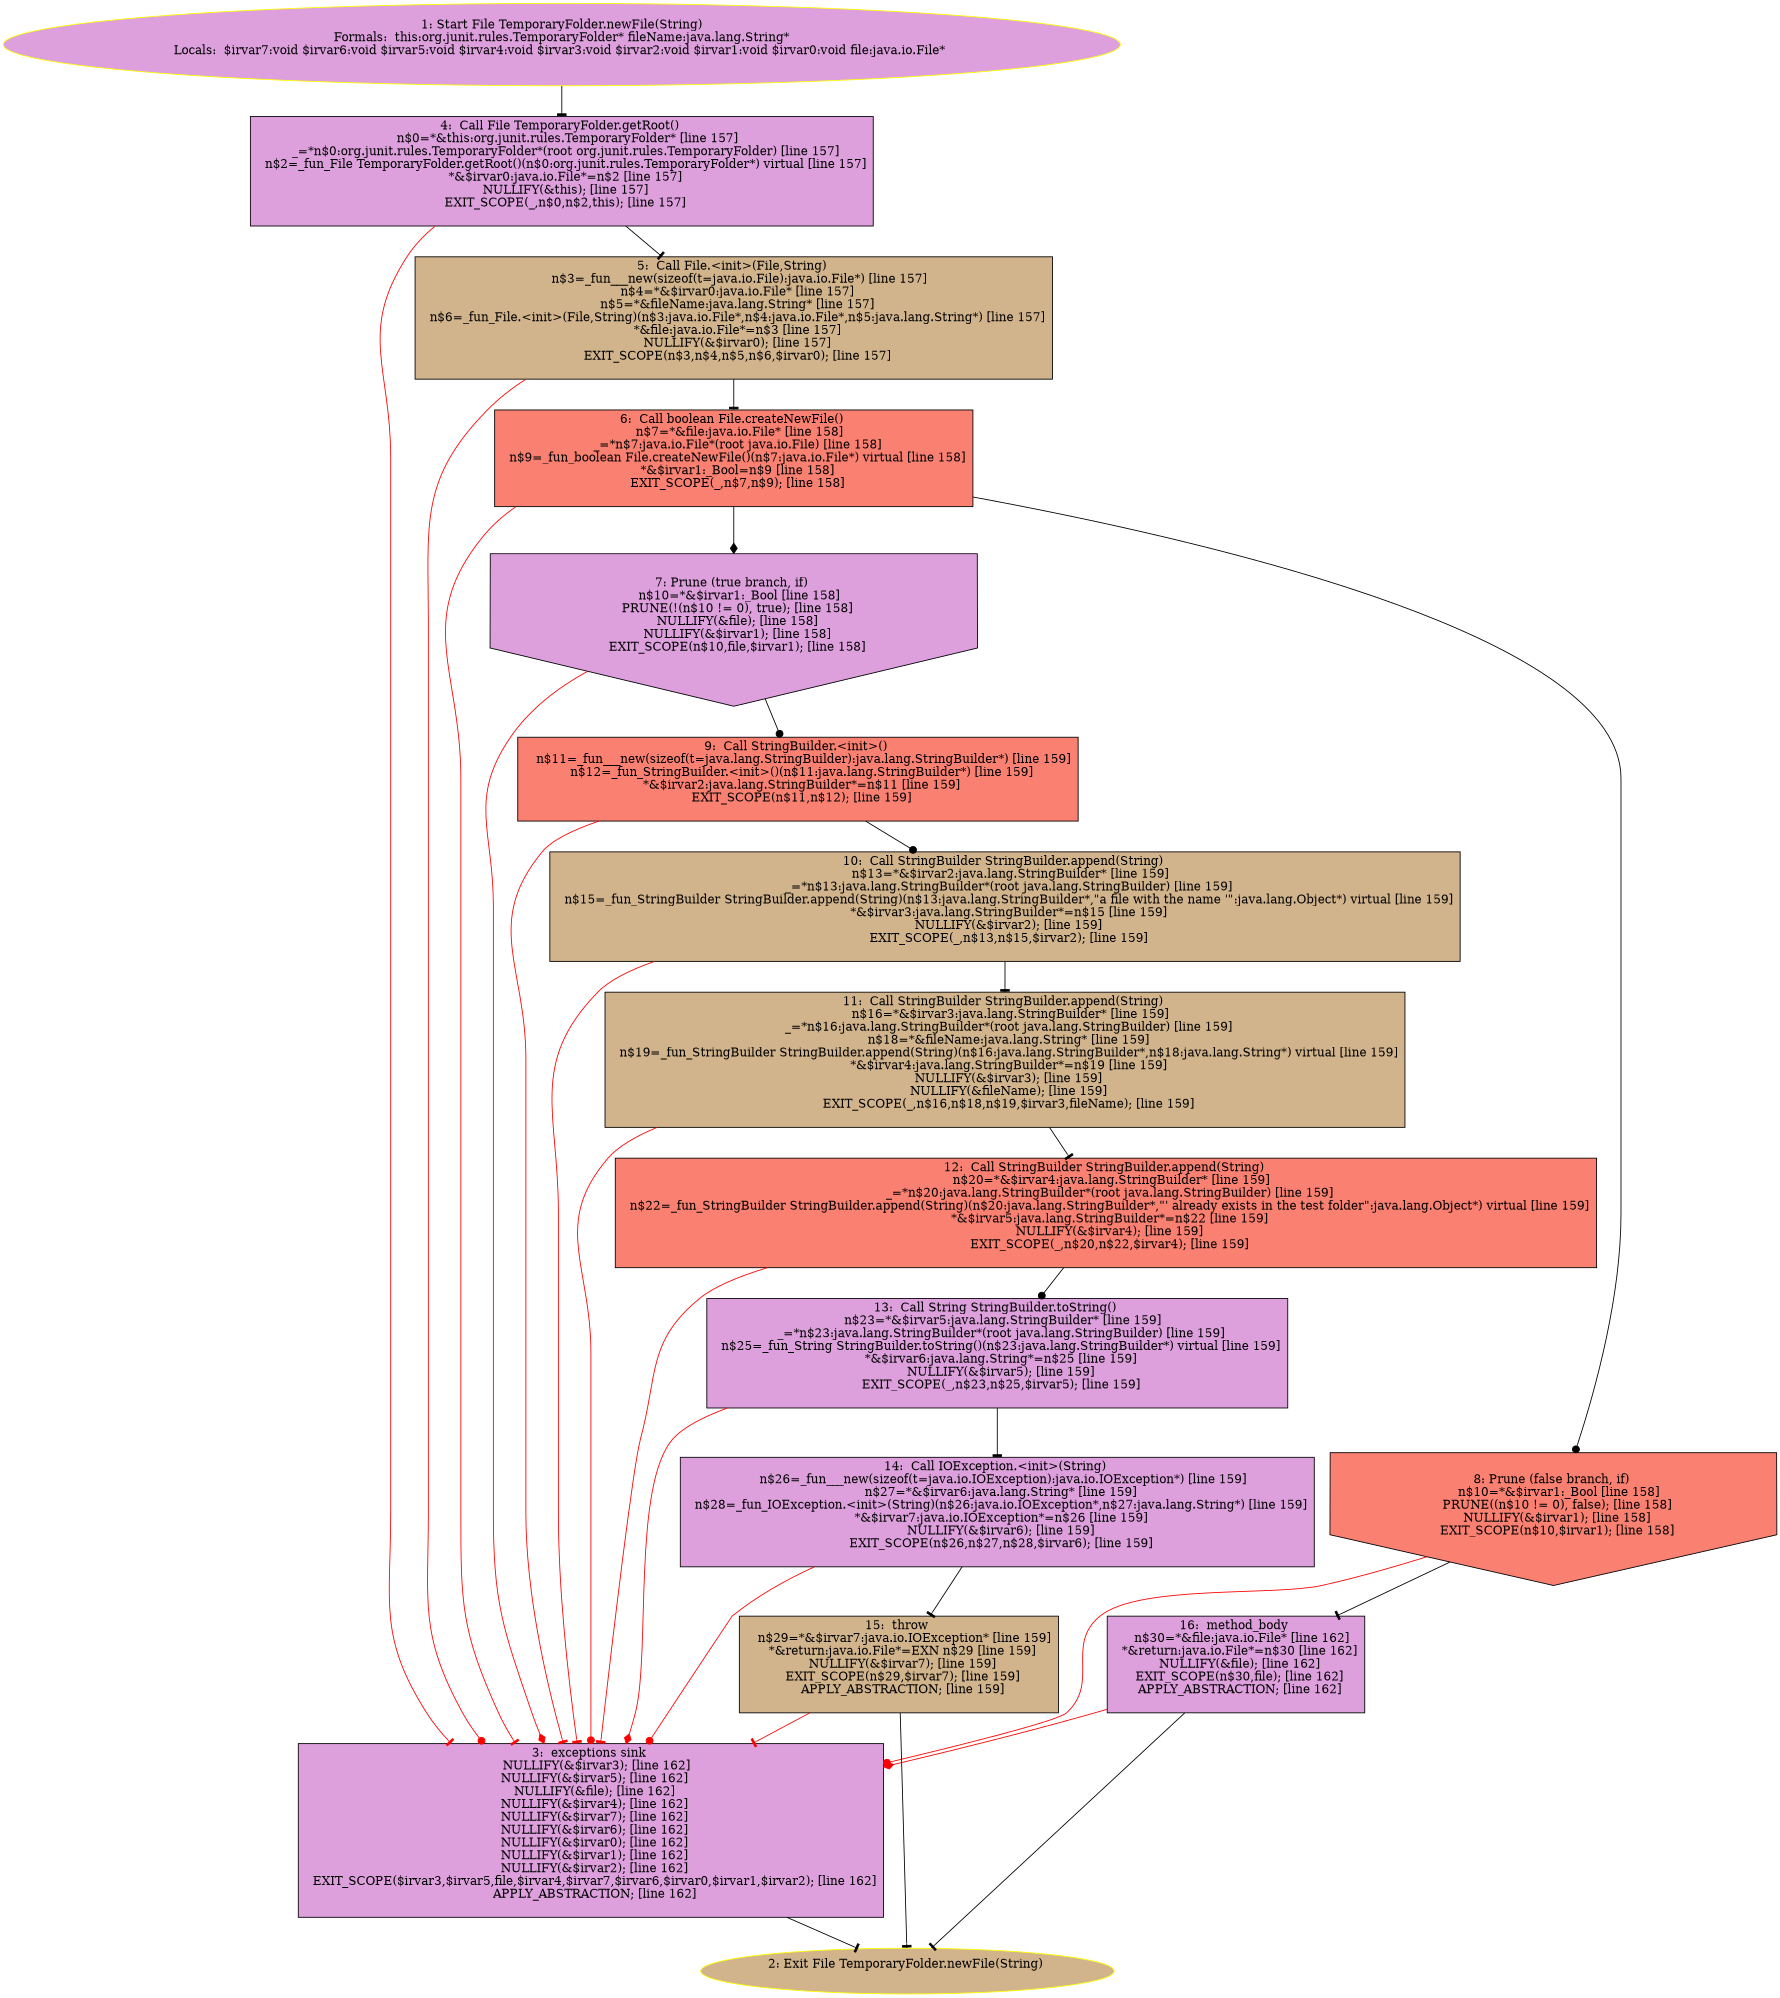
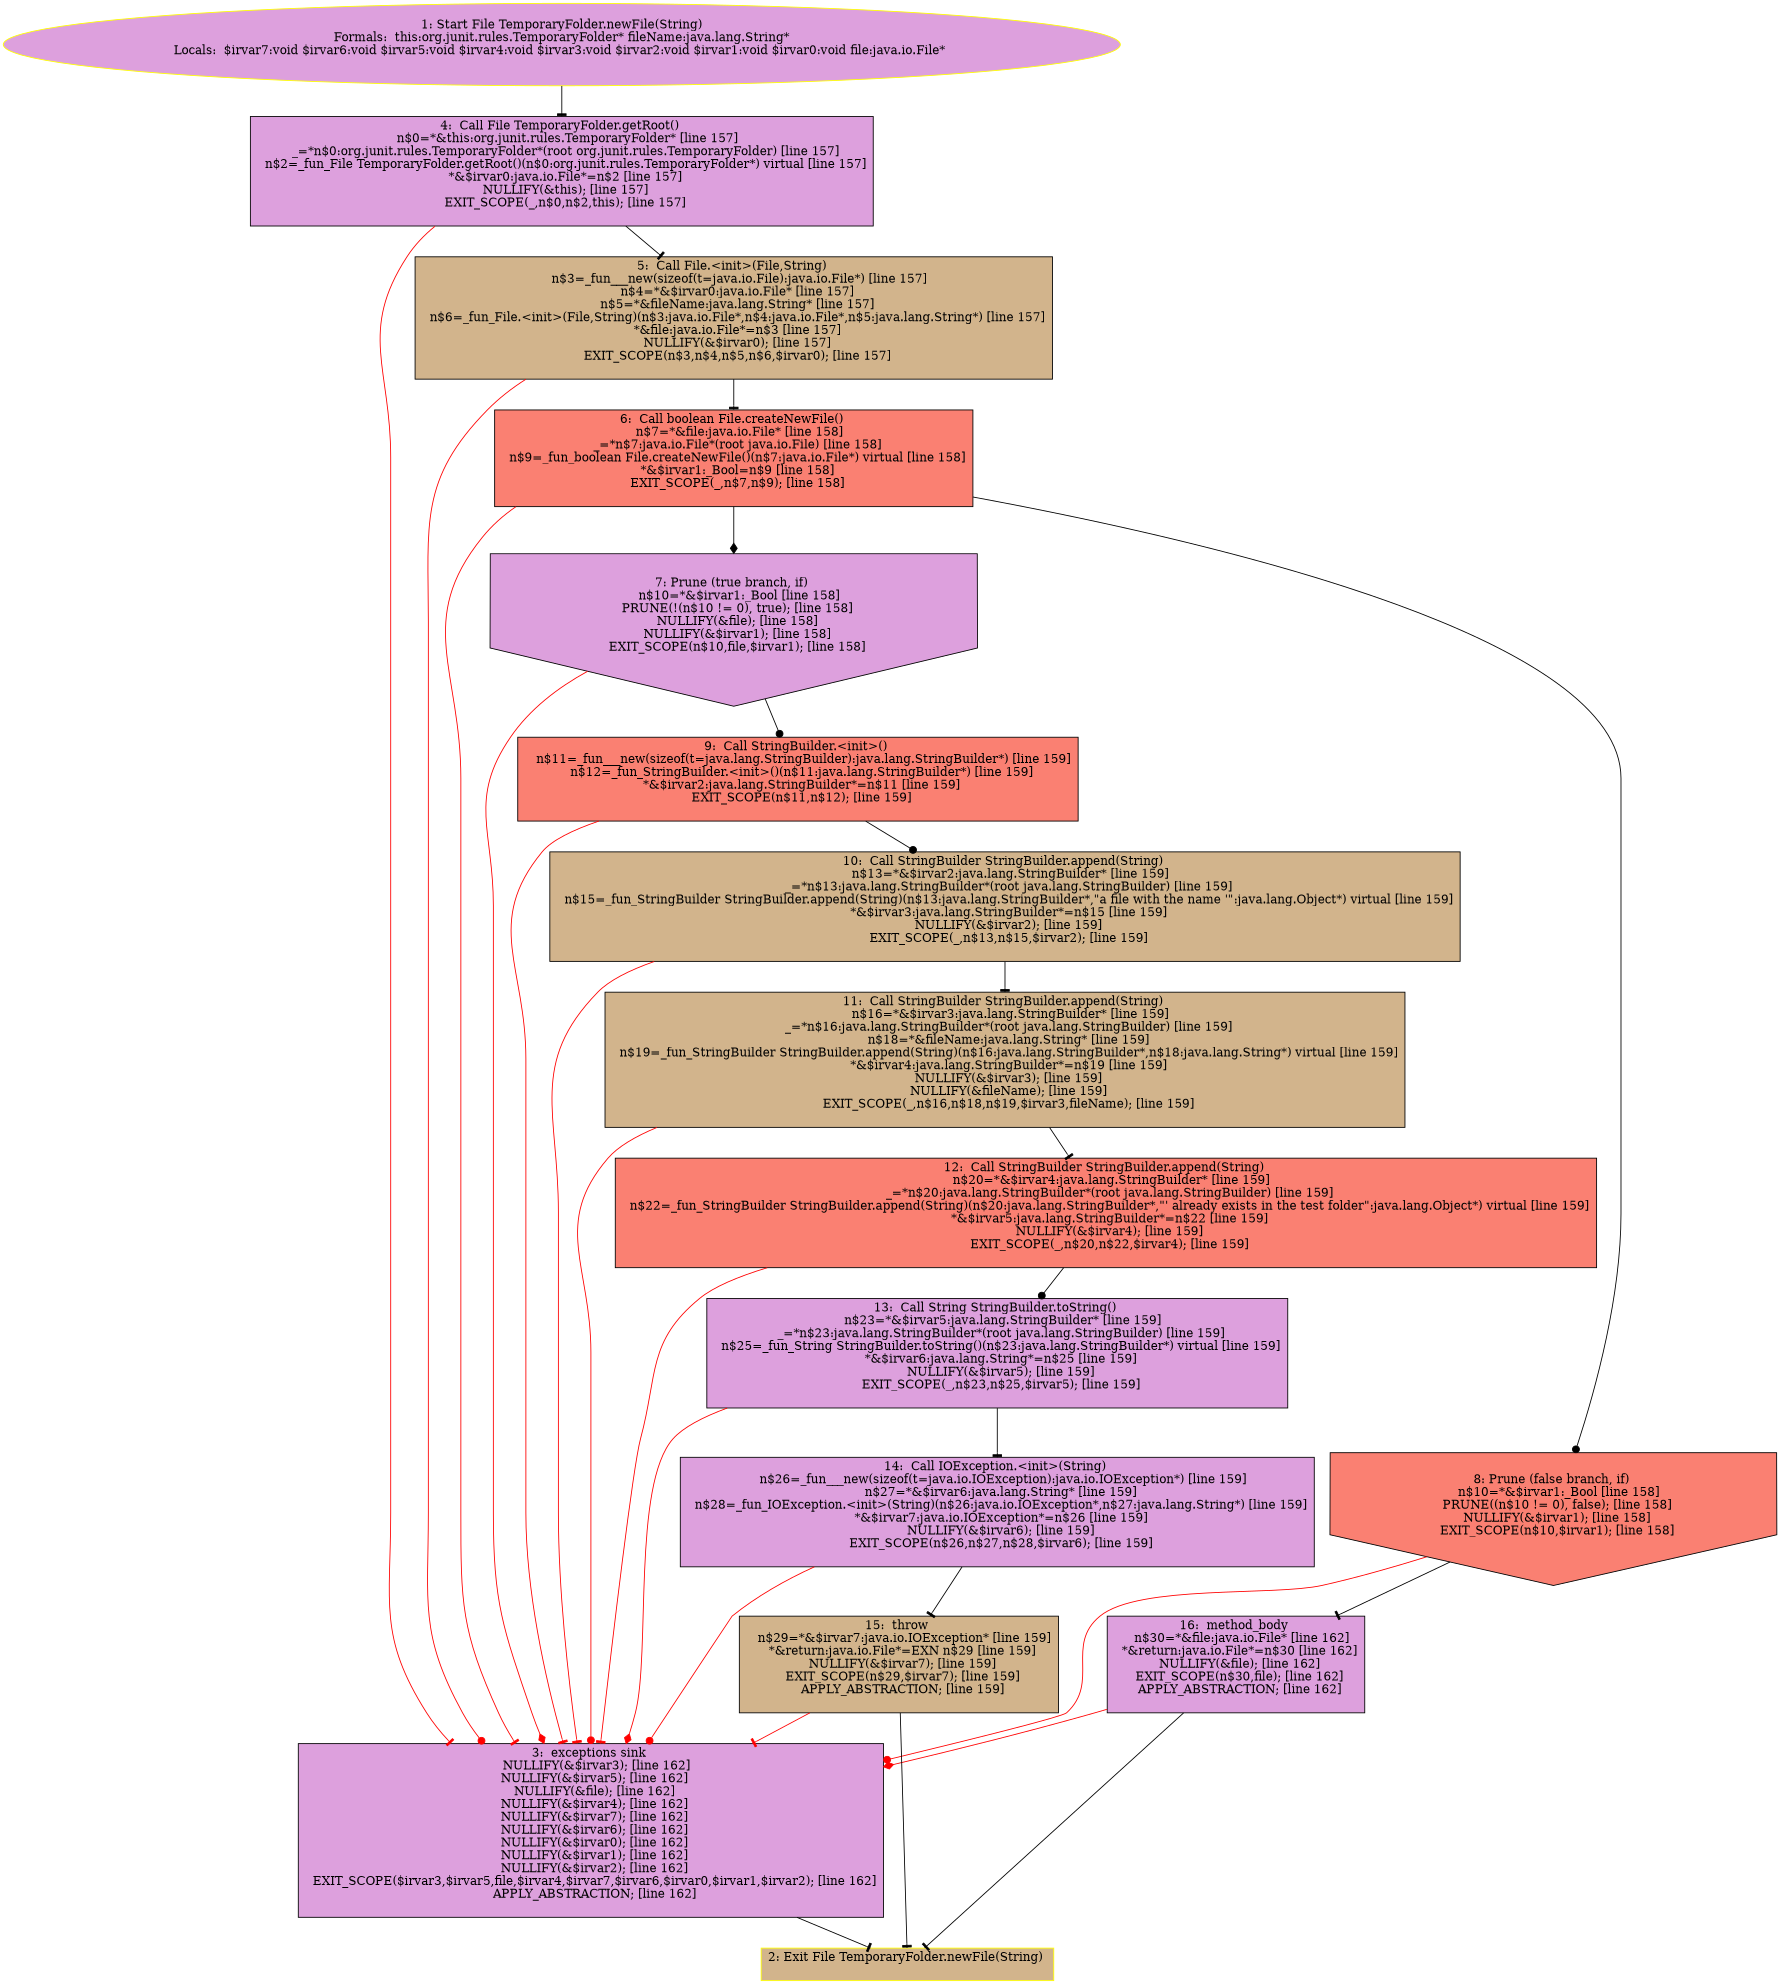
node "2: Exit File TemporaryFolder.newFile(String)": shape ellipse -> box
